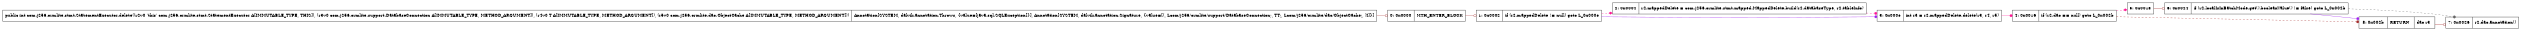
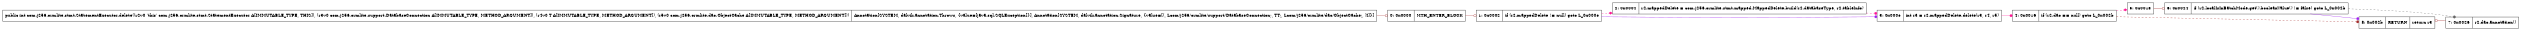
node "8: 0x002b": text "dao r3" -> "return r3"
edge "8: 0x002b" -> "7: 0x0026": reversed
